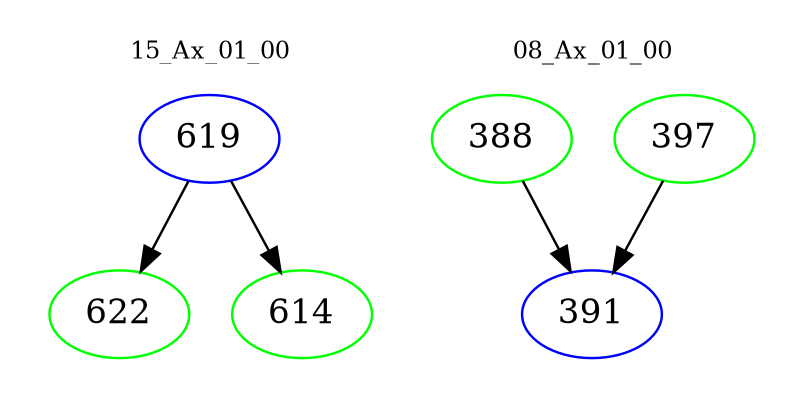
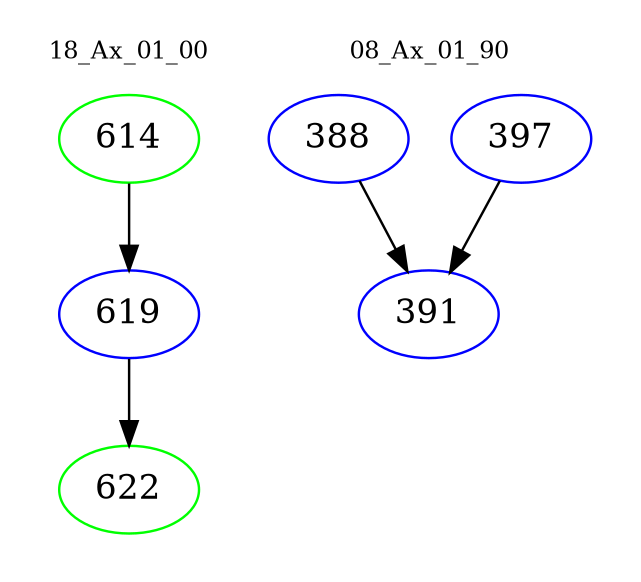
cluster "15_Ax_01_00": label "15_Ax_01_00" -> "18_Ax_01_00"
cluster "08_Ax_01_00": label "08_Ax_01_00" -> "08_Ax_01_90"
node "388": color green -> blue
node "397": color green -> blue
edge "619" -> "614": reversed
